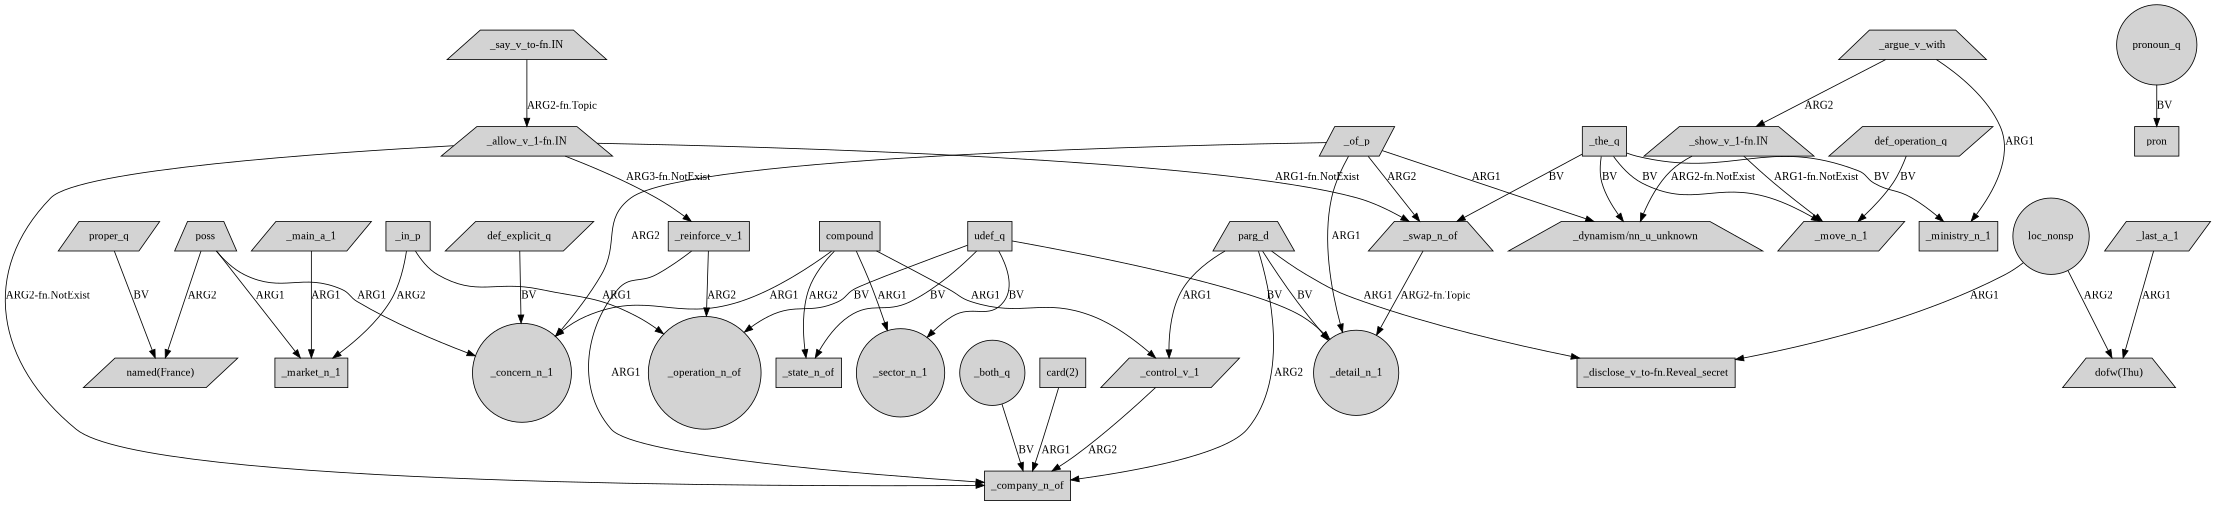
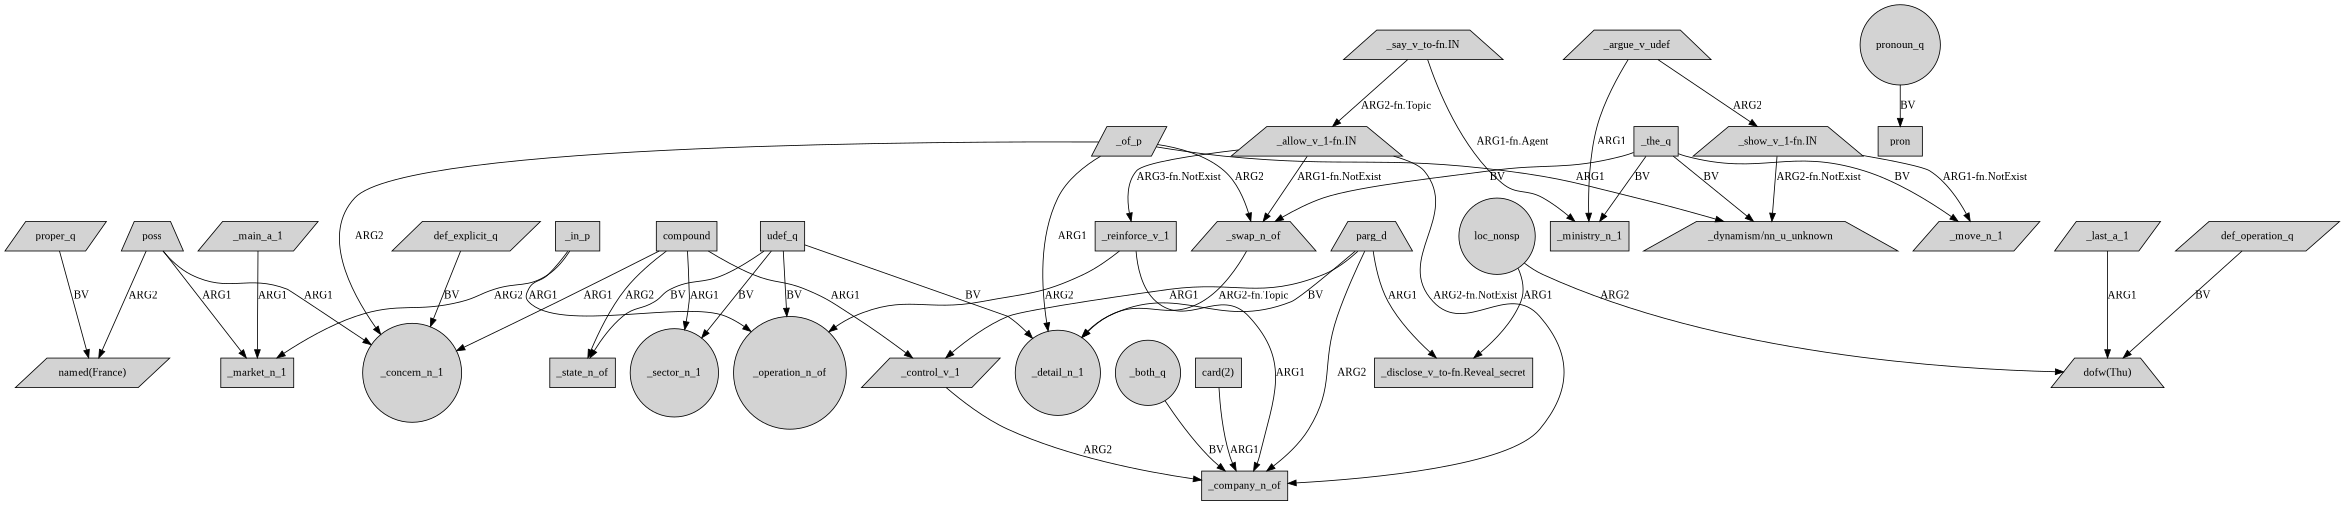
node "_argue_v_with": label "_argue_v_with" -> "_argue_v_udef"
edge "_say_v_to-fn.IN" -> "_ministry_n_1": added, label "ARG1-fn.Agent"
edge "def_operation_q" -> "_move_n_1": now "def_operation_q" -> "dofw(Thu)"
